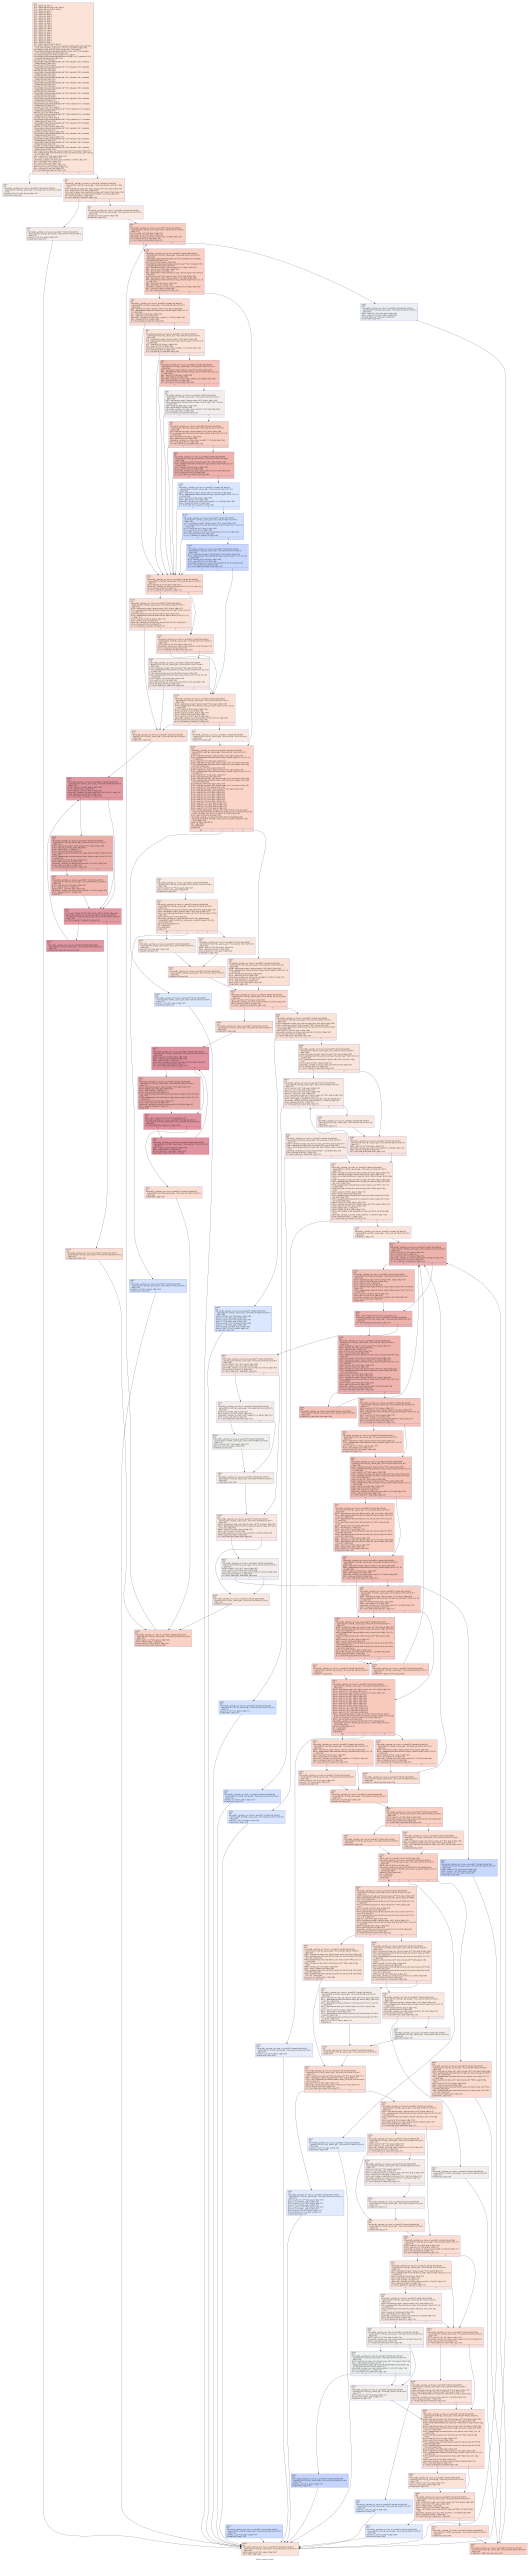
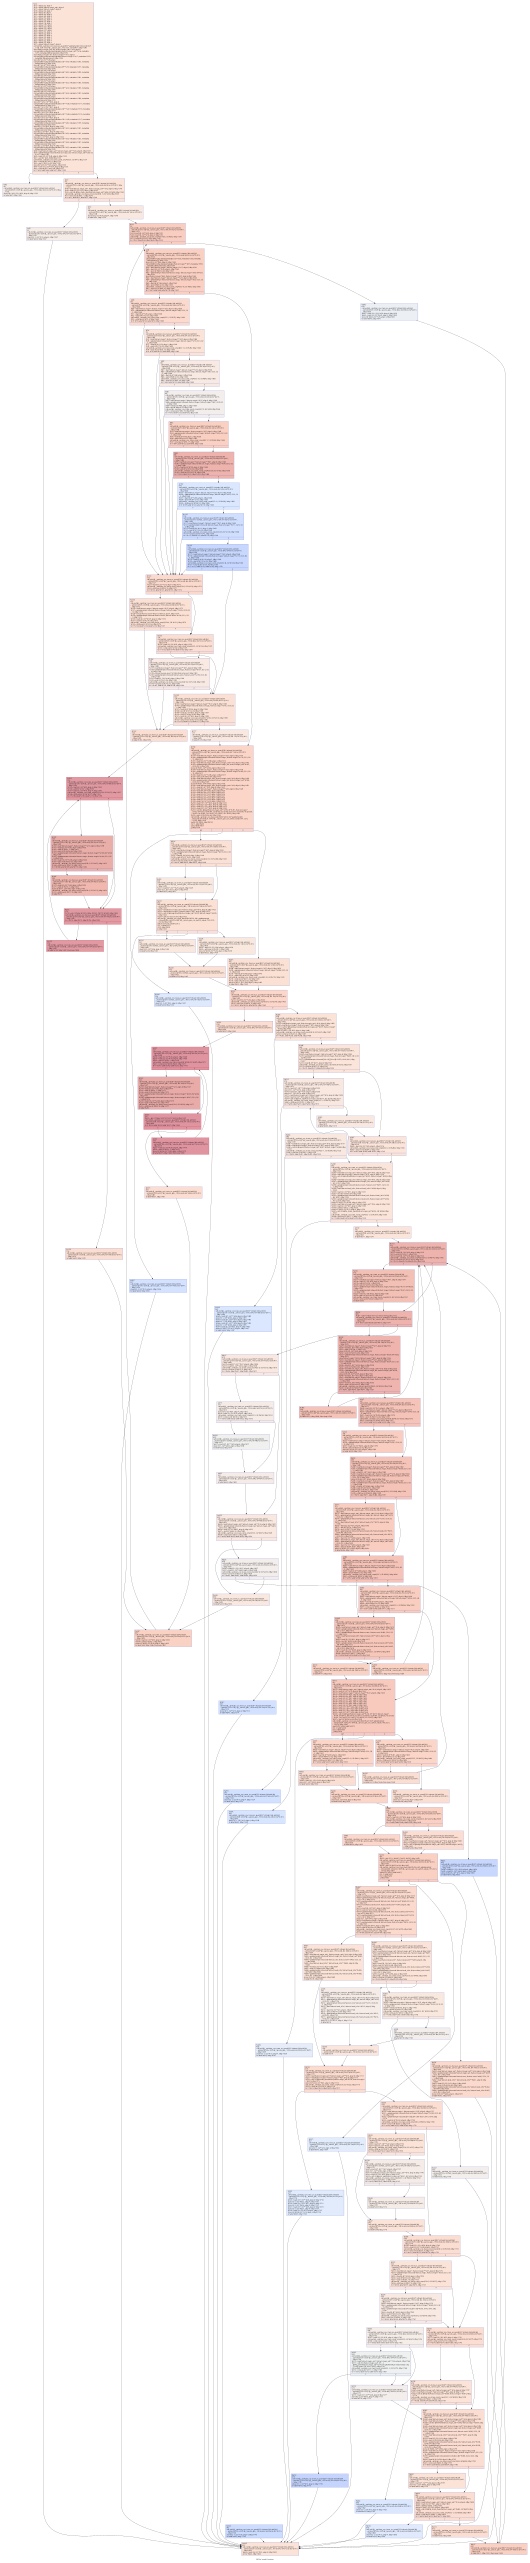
node "%80:": fillcolor #e8765c70 -> #efcebd70
node "%214:": added
node "%436:": added
